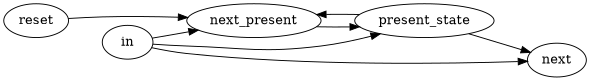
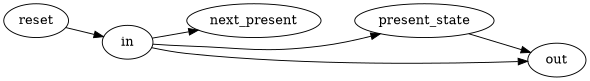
edge "present_state" -> "next_present": removed
edge "reset" -> "next_present": now "reset" -> "in"
edge "next_present" -> "present_state": removed
node "next": label "next" -> "out"
